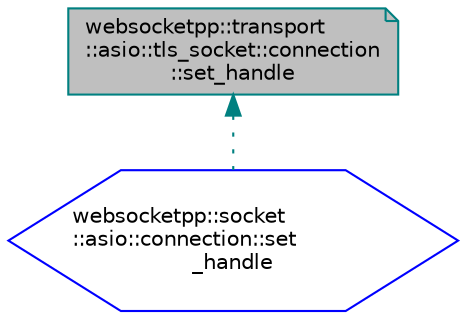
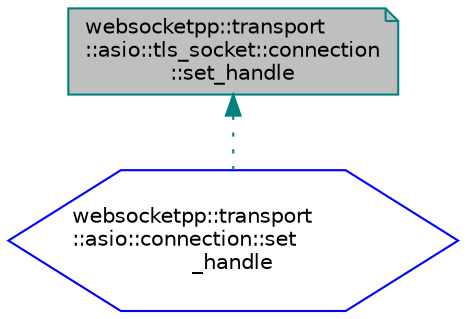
node "websocketpp::socket ::asio::connection::set _handle": label "websocketpp::socket ::asio::connection::set _handle" -> "websocketpp::transport ::asio::connection::set _handle"
